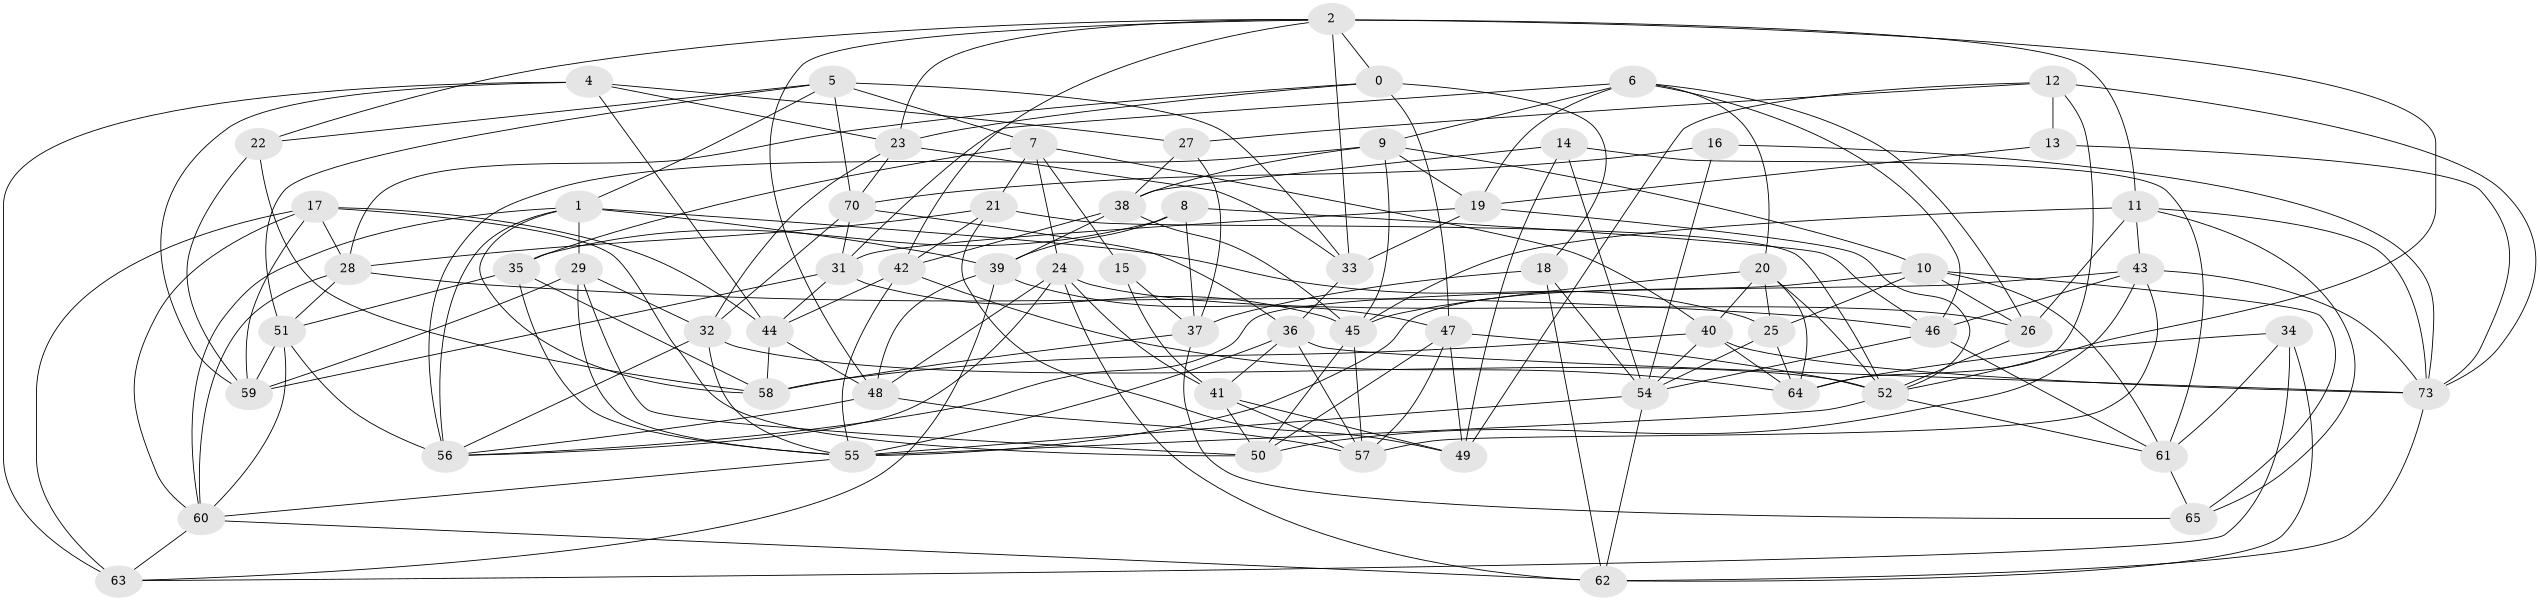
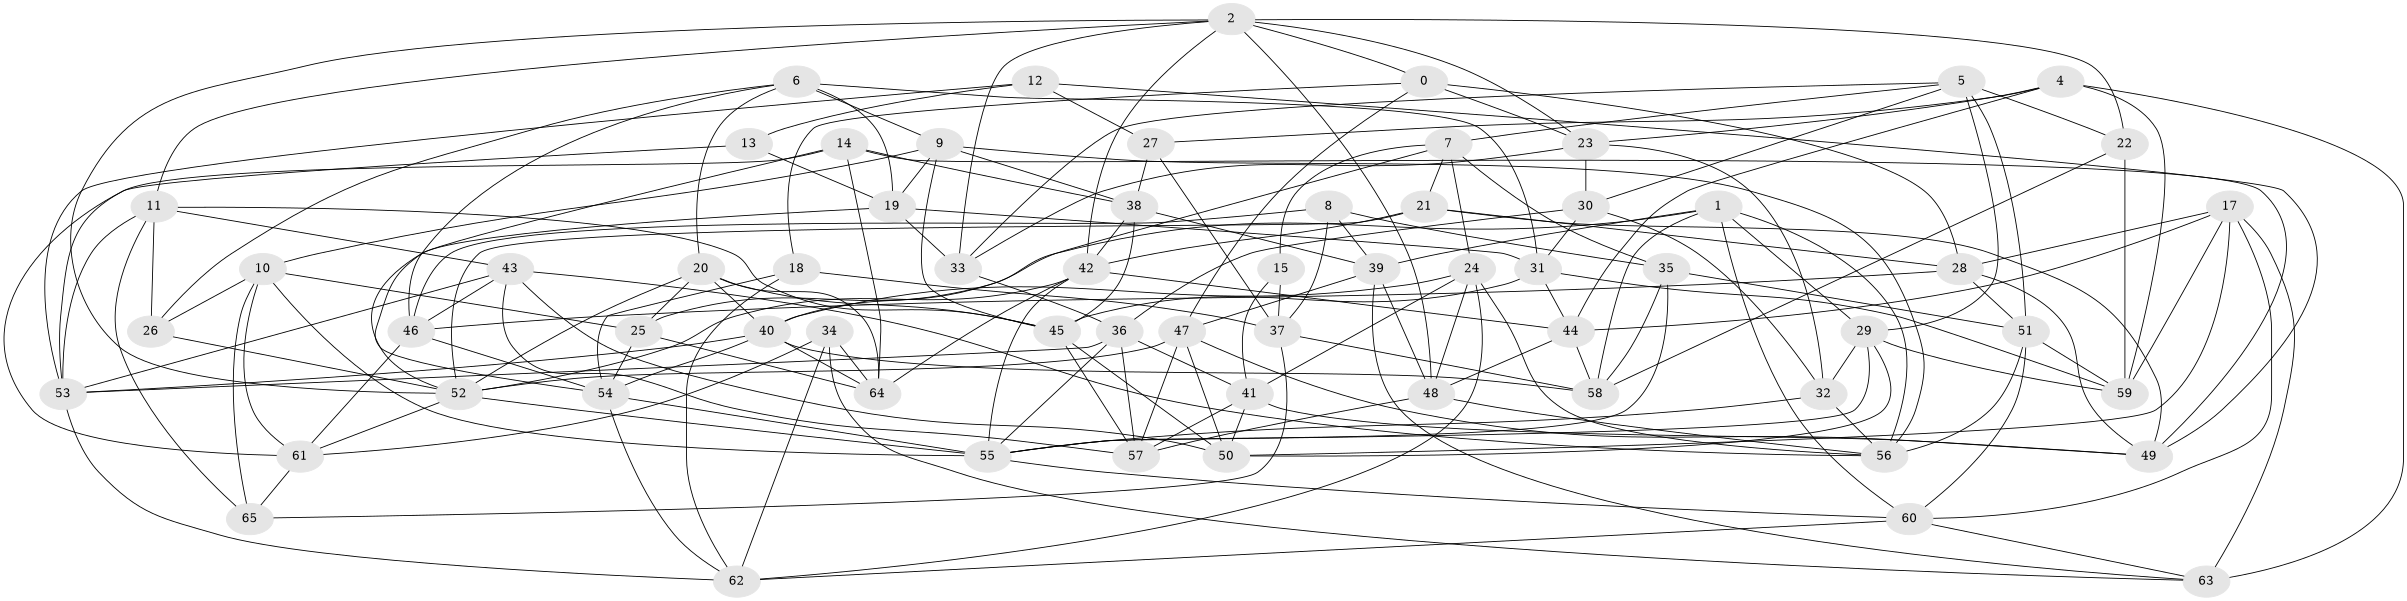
node "16": removed
edge "5" -- "1": now "5" -- "29"
node "70": label "70" -> "30"
edge "24" -- "26": now "24" -- "40"
edge "12" -- "64": now "14" -- "64"
edge "28" -- "60": now "28" -- "49"
edge "32" -- "52": now "42" -- "52"
node "73": label "73" -> "53"
